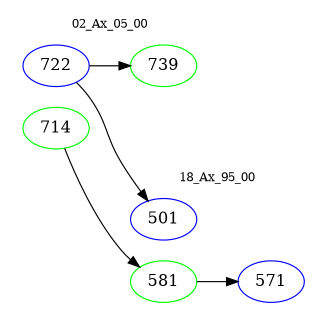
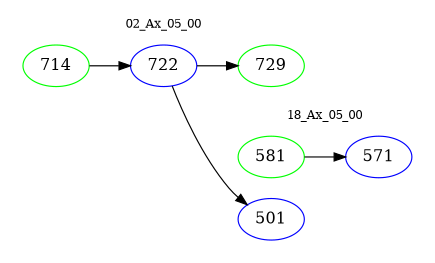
node "739": label "739" -> "729"
cluster "18_Ax_95_00": label "18_Ax_95_00" -> "18_Ax_05_00"
edge "714" -> "581": now "714" -> "722"
